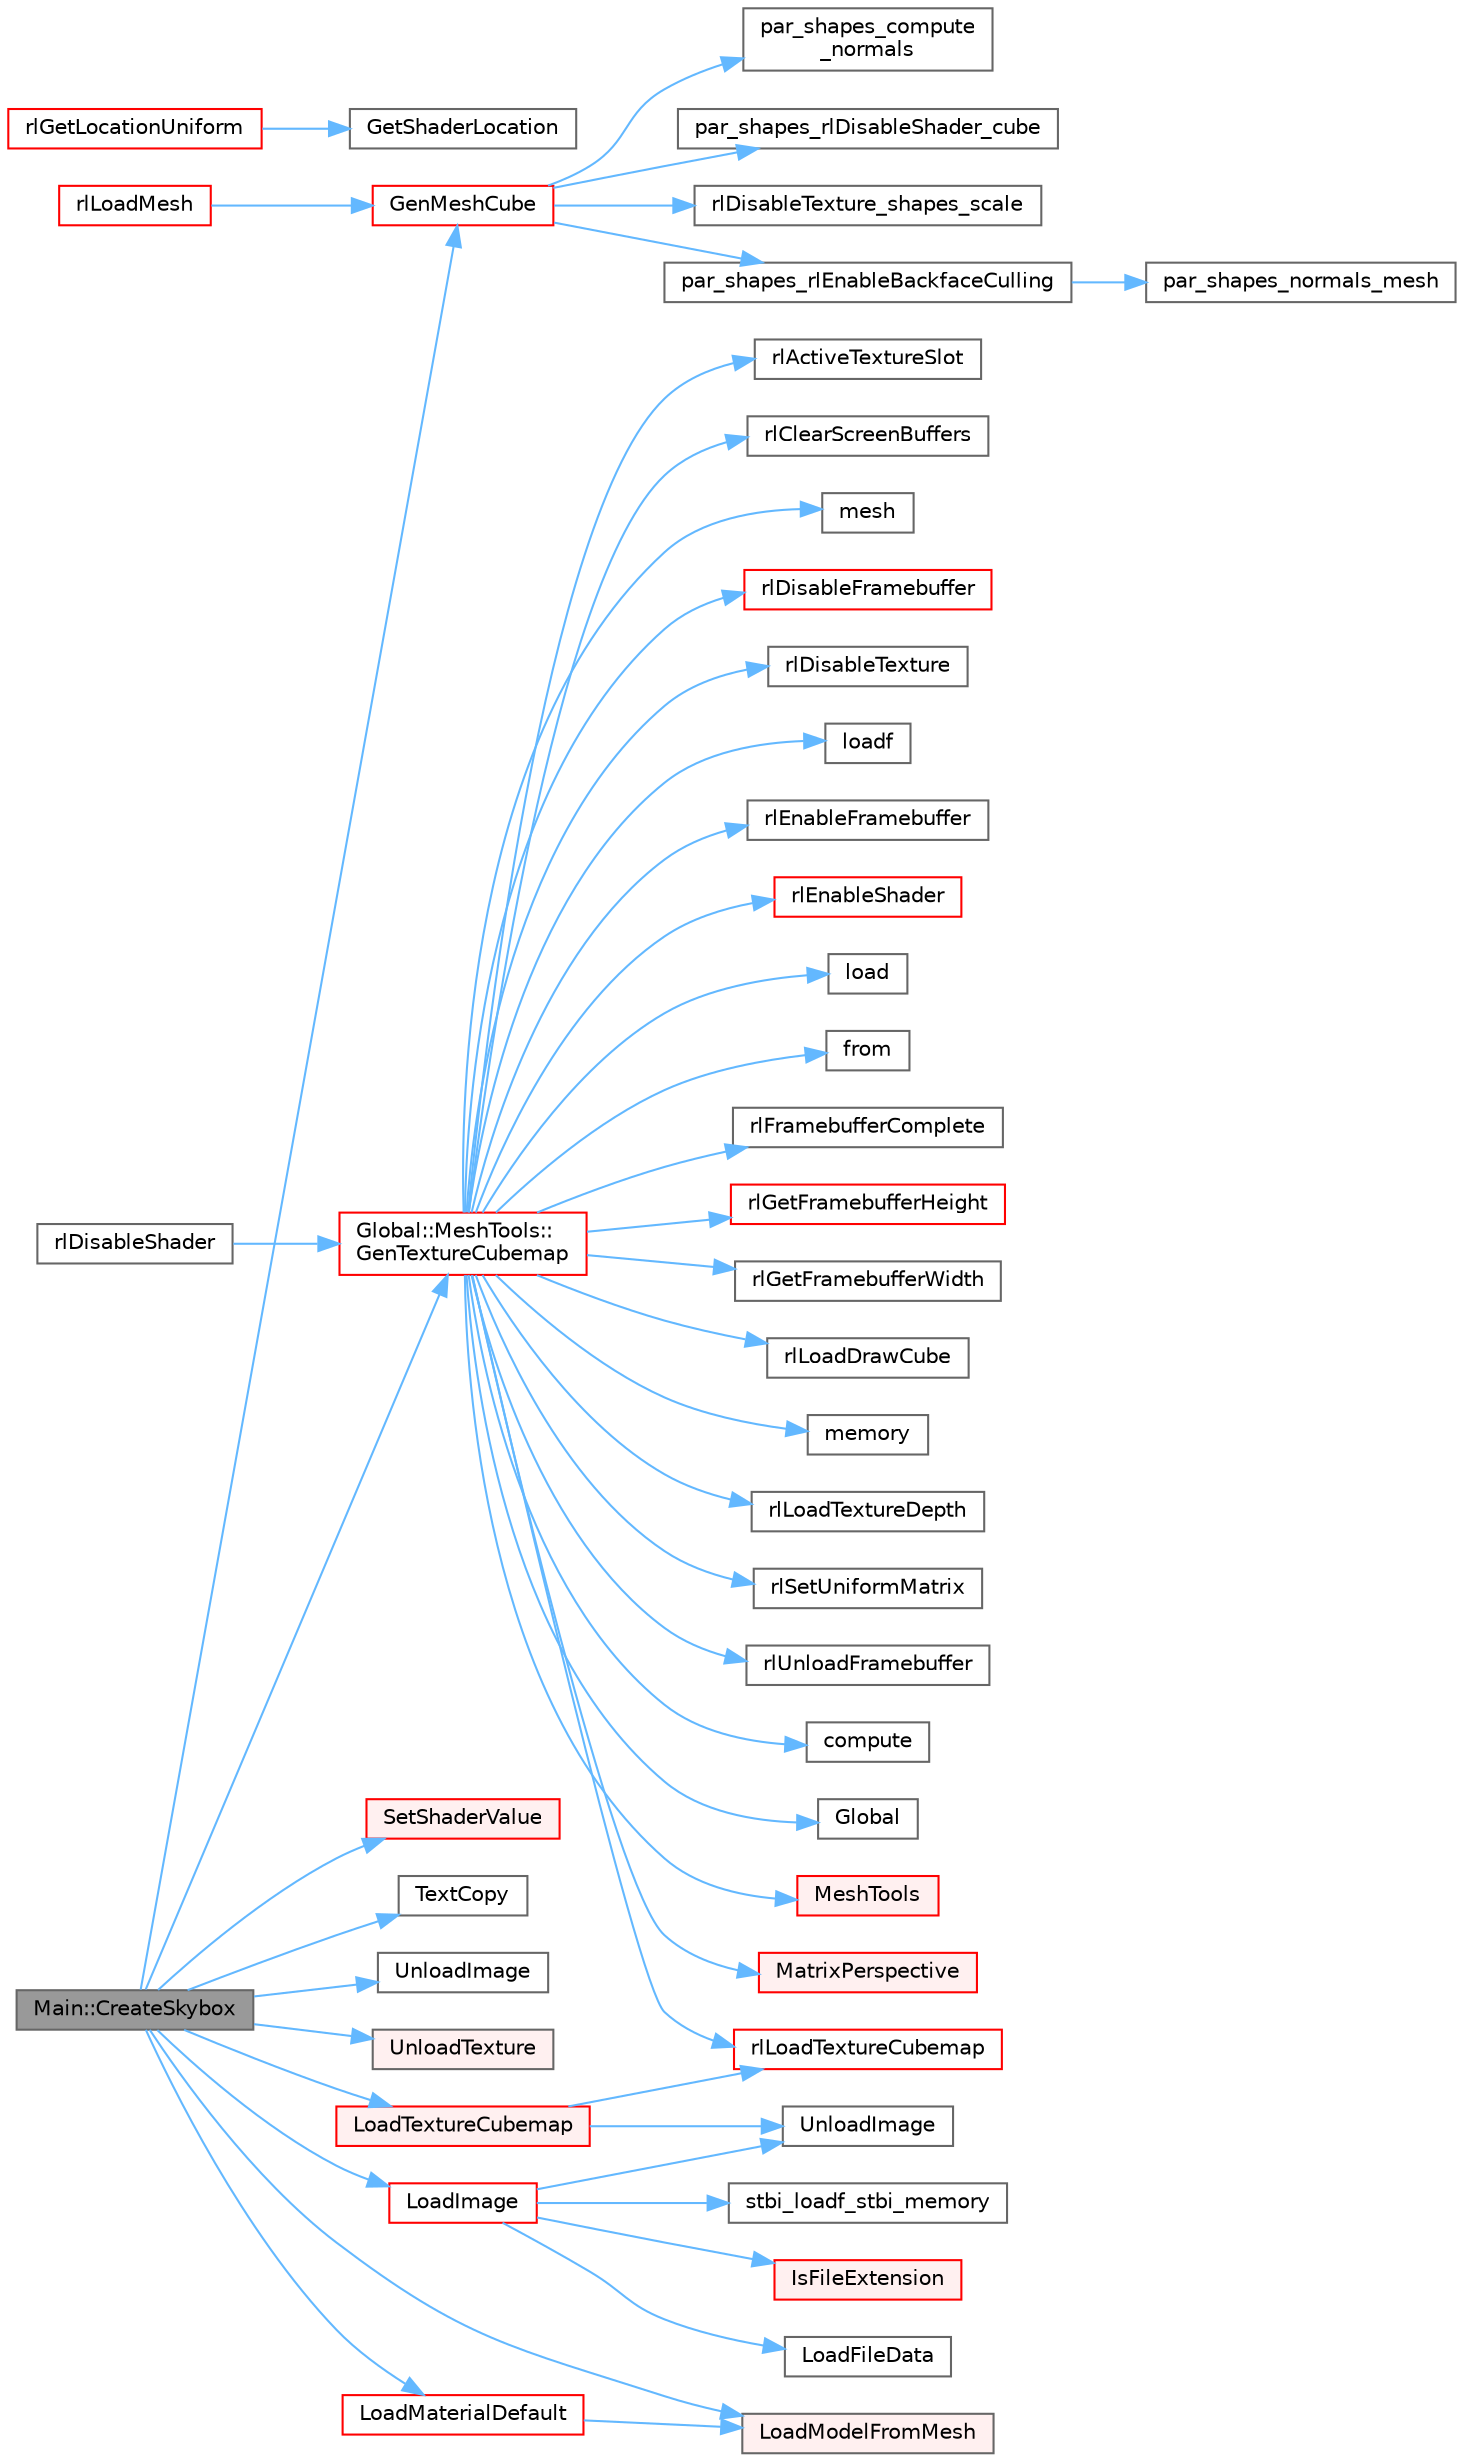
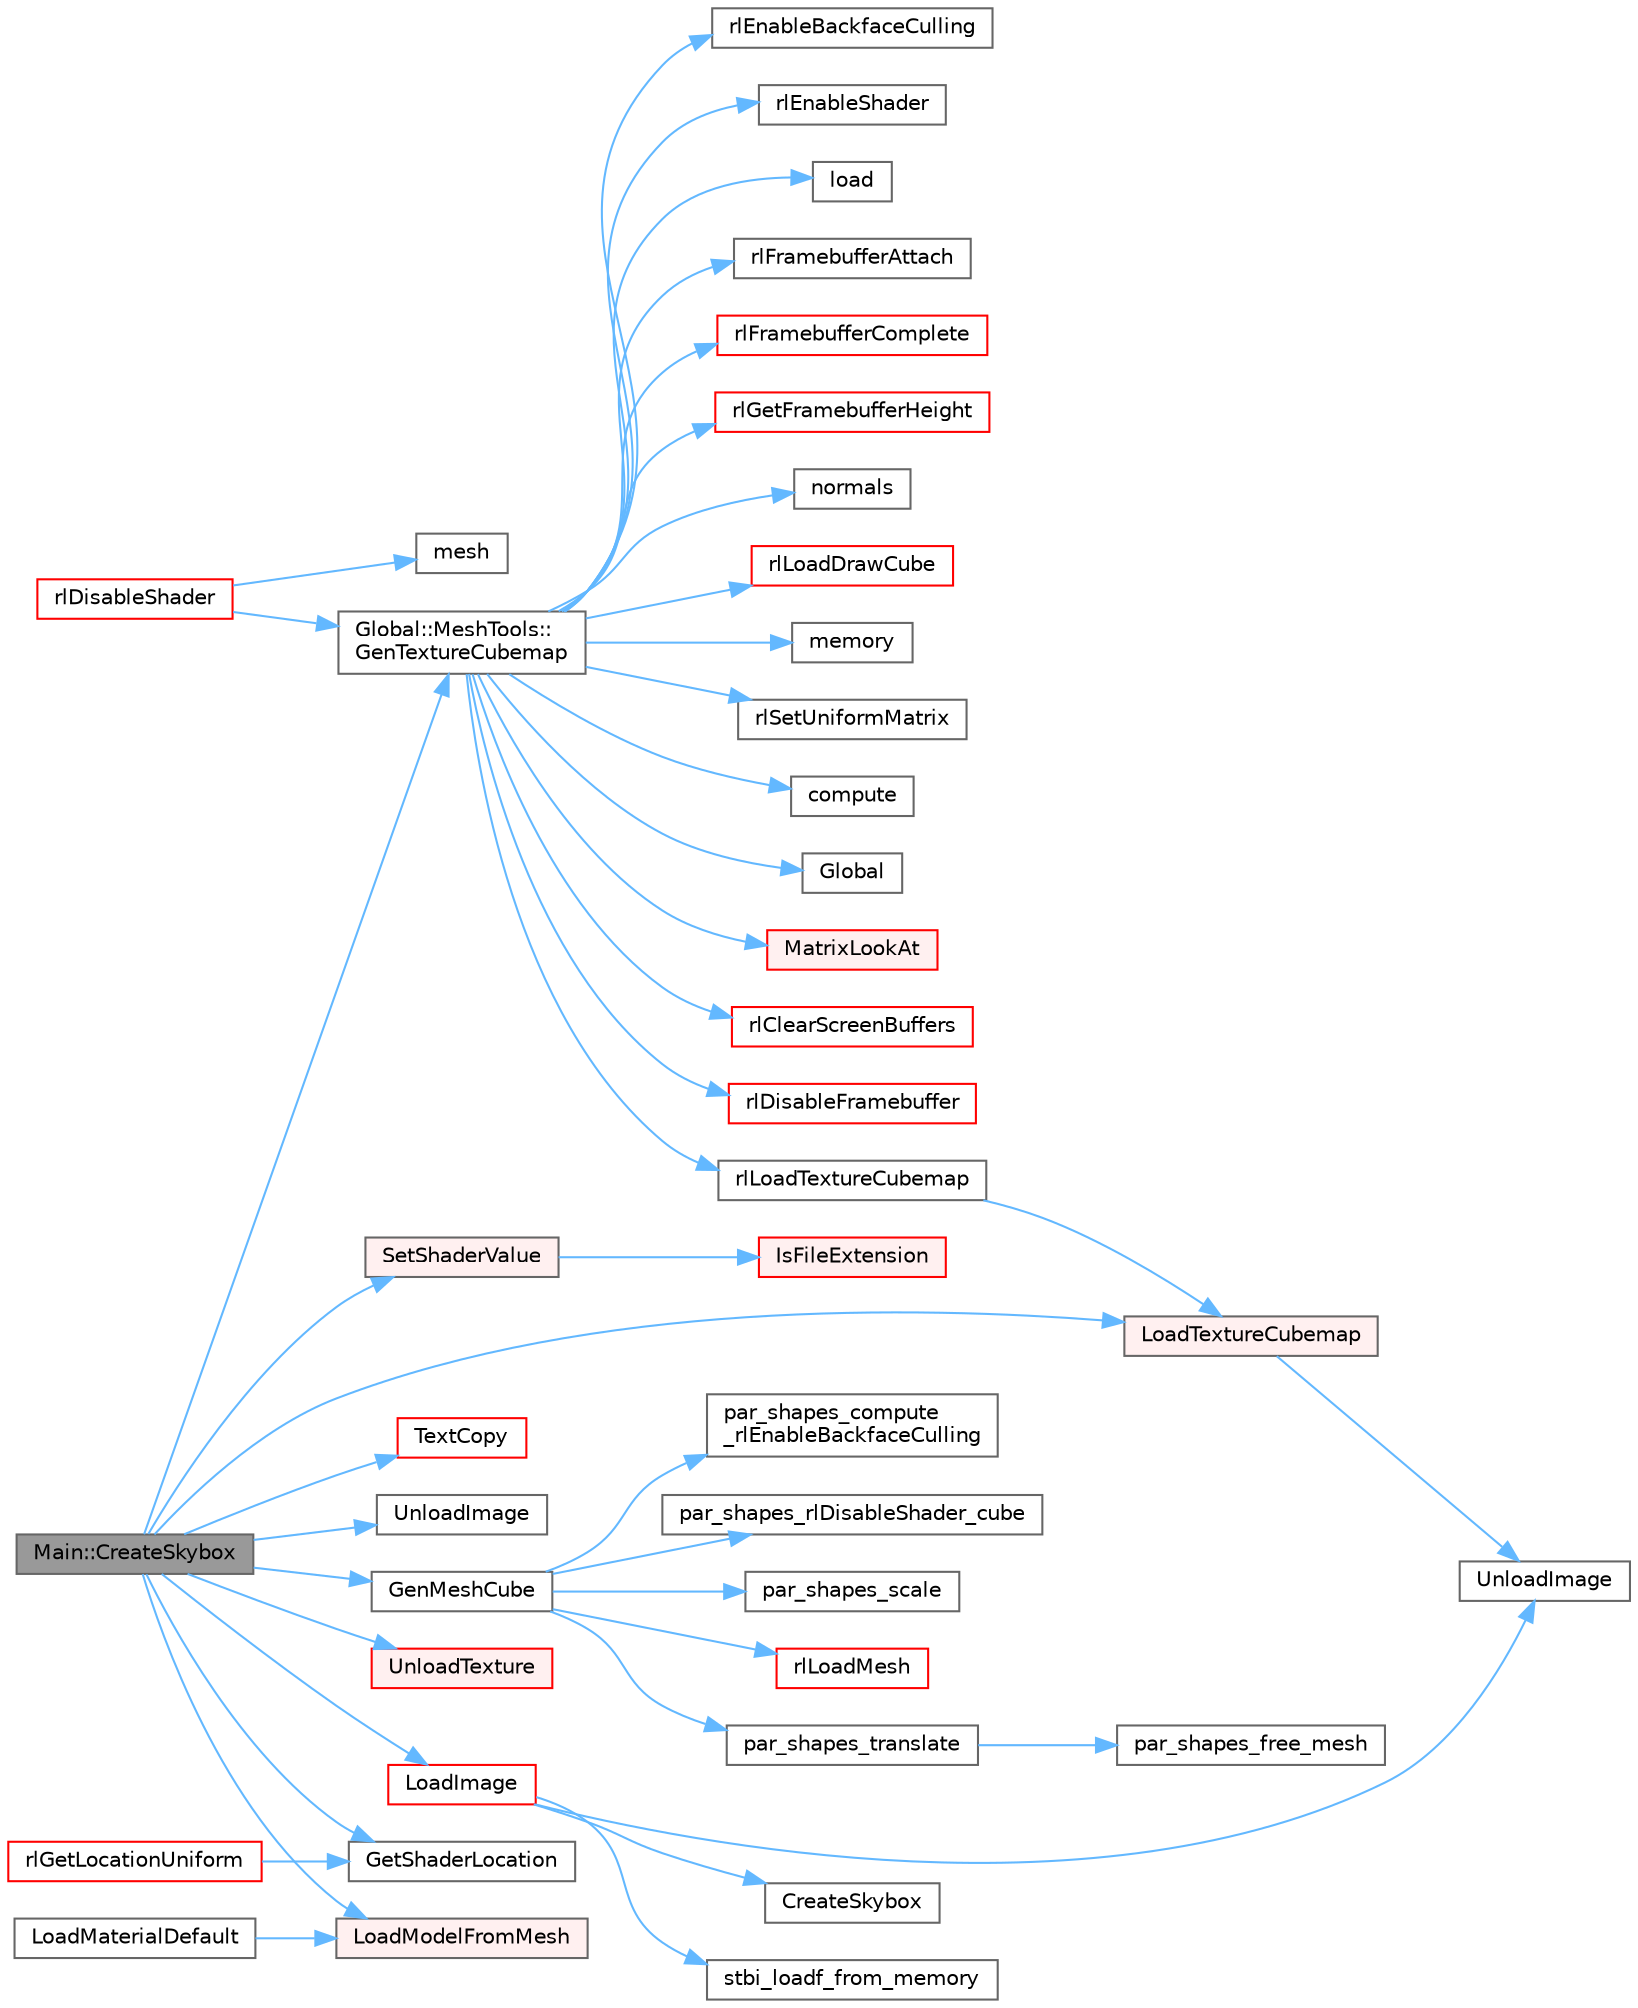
node "par_shapes_compute _normals": label "par_shapes_compute _normals" -> "par_shapes_compute _rlEnableBackfaceCulling"
edge "rlLoadMesh" -> "GenMeshCube": reversed
node "GenMeshCube": color red -> grey40
node "rlDisableTexture_shapes_scale": label "rlDisableTexture_shapes_scale" -> "par_shapes_scale"
node "par_shapes_rlEnableBackfaceCulling": label "par_shapes_rlEnableBackfaceCulling" -> "par_shapes_translate"
node "par_shapes_normals_mesh": label "par_shapes_normals_mesh" -> "par_shapes_free_mesh"
node "rlActiveTextureSlot": removed
node "rlClearScreenBuffers": color grey40 -> red
node "rlDisableTexture": removed
node "loadf": label "loadf" -> "rlEnableBackfaceCulling"
node "rlEnableFramebuffer": removed
edge "Global::MeshTools:: GenTextureCubemap" -> "mesh": now "rlDisableShader" -> "mesh"
node "rlEnableShader": color red -> grey40
node "from": label "from" -> "rlFramebufferAttach"
node "rlFramebufferComplete": color grey40 -> red
node "rlDisableShader": color grey40 -> red
node "Global::MeshTools:: GenTextureCubemap": color red -> grey40
node "rlGetFramebufferWidth": label "rlGetFramebufferWidth" -> "normals"
node "rlLoadDrawCube": color grey40 -> red
node "rlLoadTextureDepth": removed
node "rlUnloadFramebuffer": removed
node "SetShaderValue": color red -> grey40
node "TextCopy": color grey40 -> red
node "MeshTools": label "MeshTools" -> "MatrixLookAt"
node "MatrixPerspective": removed
node "UnloadTexture": color grey40 -> red
node "rlLoadTextureCubemap": color red -> grey40
edge "LoadTextureCubemap" -> "rlLoadTextureCubemap": reversed
node "LoadTextureCubemap": color red -> grey40
node "stbi_loadf_stbi_memory": label "stbi_loadf_stbi_memory" -> "stbi_loadf_from_memory"
edge "Main::CreateSkybox" -> "LoadMaterialDefault": now "Main::CreateSkybox" -> "GetShaderLocation"
edge "LoadImage" -> "IsFileExtension": now "SetShaderValue" -> "IsFileExtension"
node "LoadFileData": label "LoadFileData" -> "CreateSkybox"
node "LoadMaterialDefault": color red -> grey40
